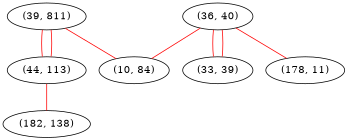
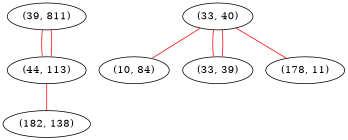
node "(36, 40)": label "(36, 40)" -> "(33, 40)"
edge "(39, 811)" -- "(10, 84)": removed
